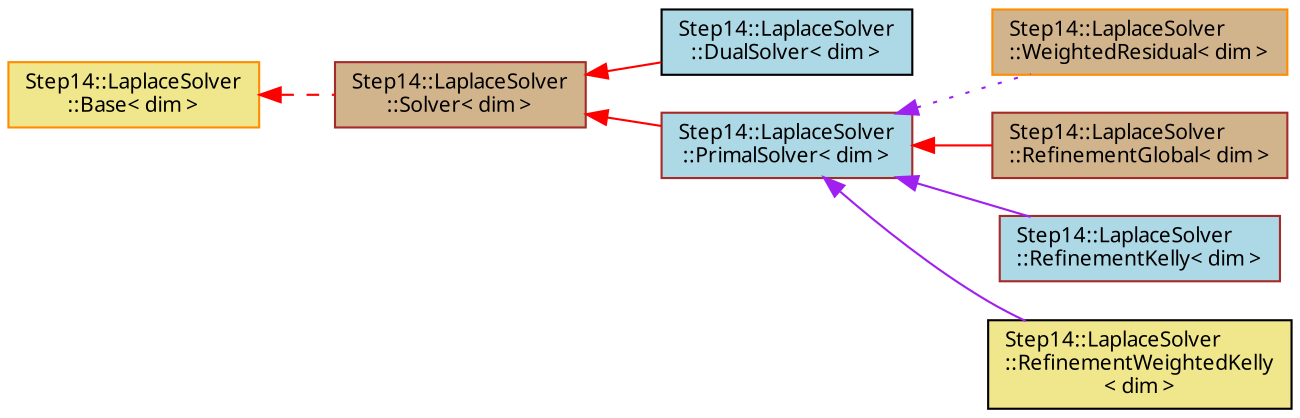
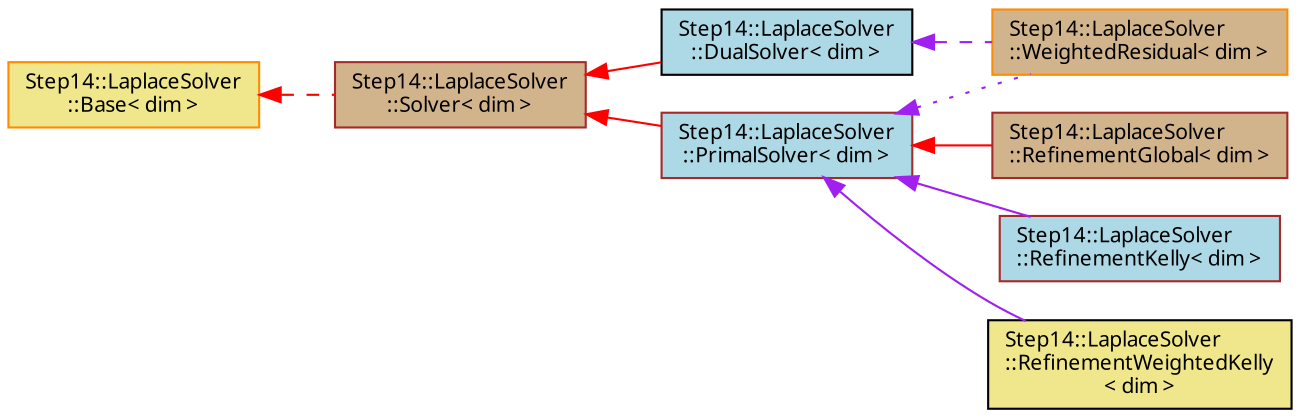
edge "Step14::LaplaceSolver ::WeightedResidual< dim >" -> "Step14::LaplaceSolver ::DualSolver< dim >": added
